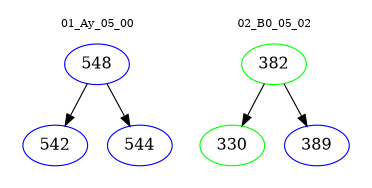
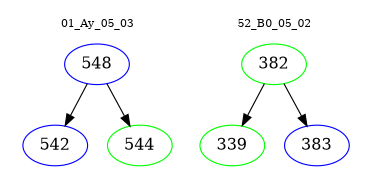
cluster "01_Ay_05_00": label "01_Ay_05_00" -> "01_Ay_05_03"
cluster "02_B0_05_02": label "02_B0_05_02" -> "52_B0_05_02"
node "544": color blue -> green
node "330": label "330" -> "339"
node "389": label "389" -> "383"
